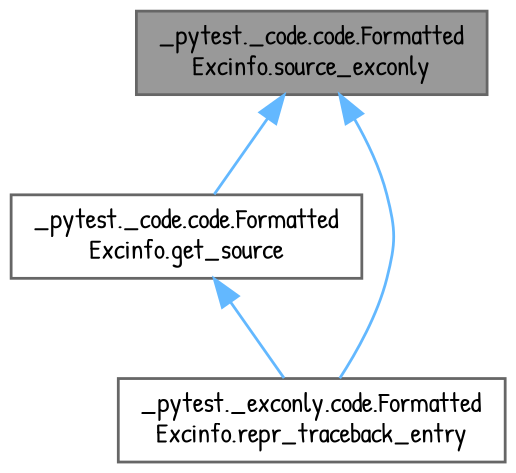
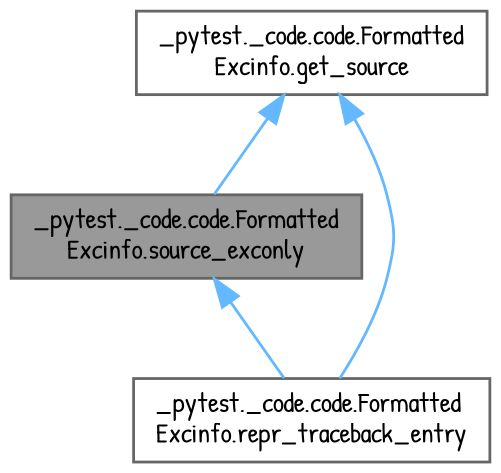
edge "_pytest._code.code.Formatted Excinfo.get_source" -> "_pytest._code.code.Formatted Excinfo.source_exconly": reversed
node "_pytest._exconly.code.Formatted Excinfo.repr_traceback_entry": label "_pytest._exconly.code.Formatted Excinfo.repr_traceback_entry" -> "_pytest._code.code.Formatted Excinfo.repr_traceback_entry"
